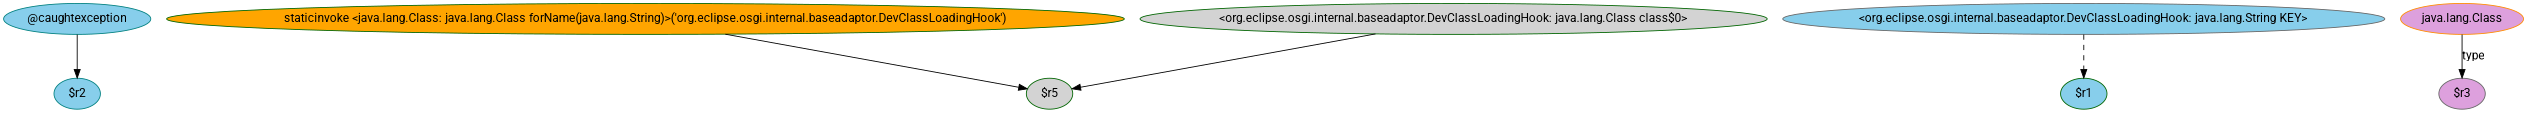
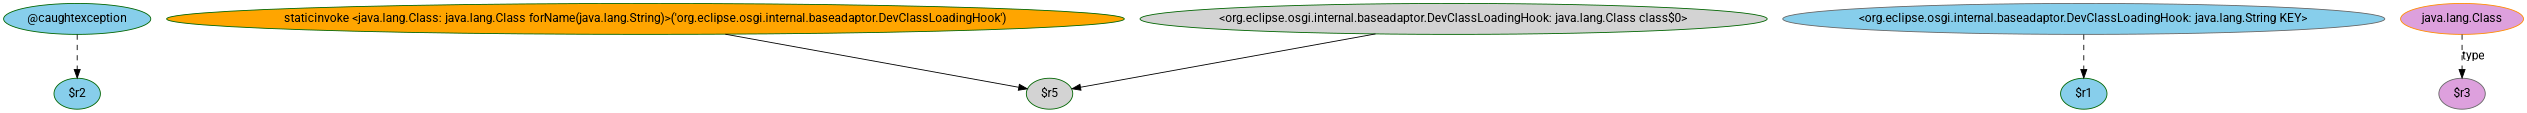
node "@caughtexception": color teal -> darkgreen
edge "@caughtexception" -> "$r2": style solid -> dashed
edge "java.lang.Class" -> "$r3": style solid -> dashed
node "$r2": color teal -> darkgreen
